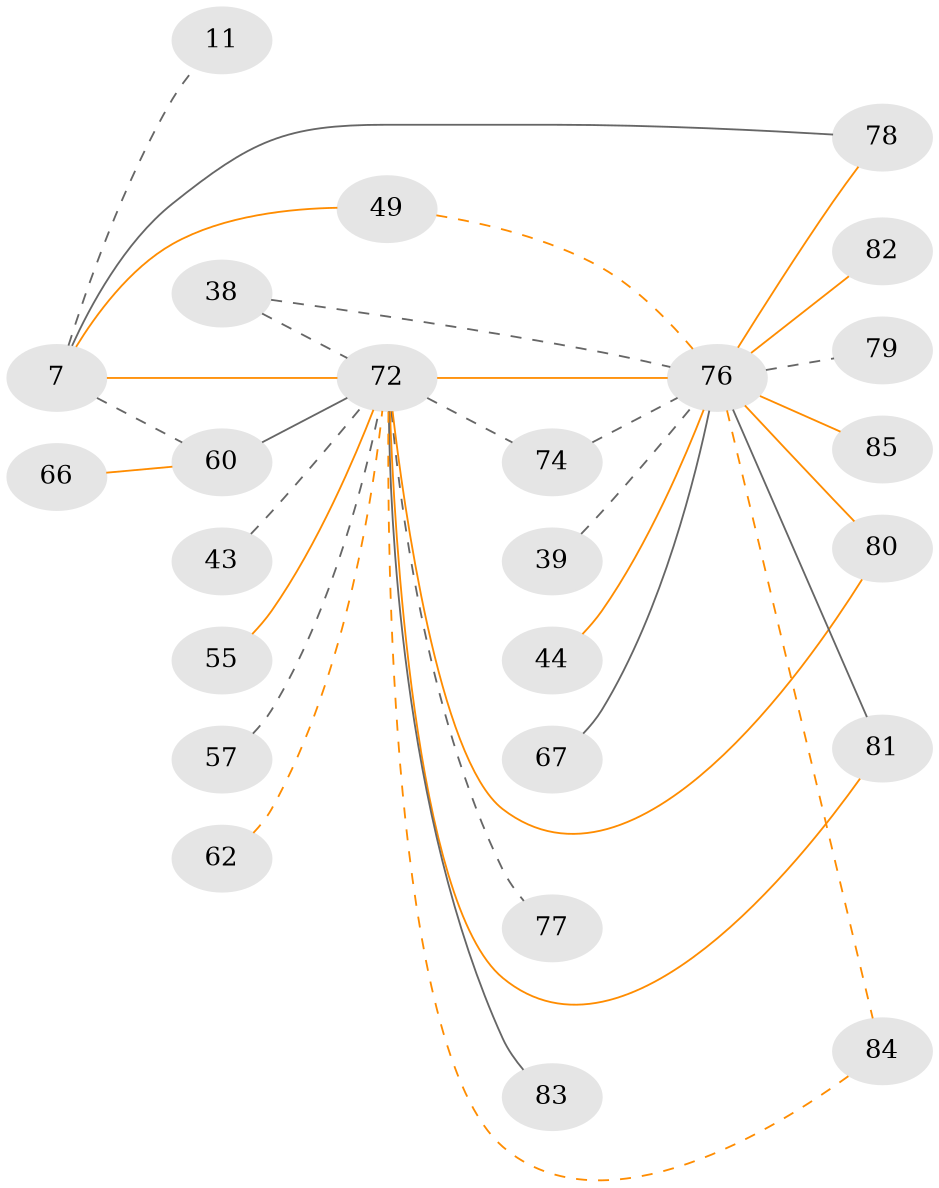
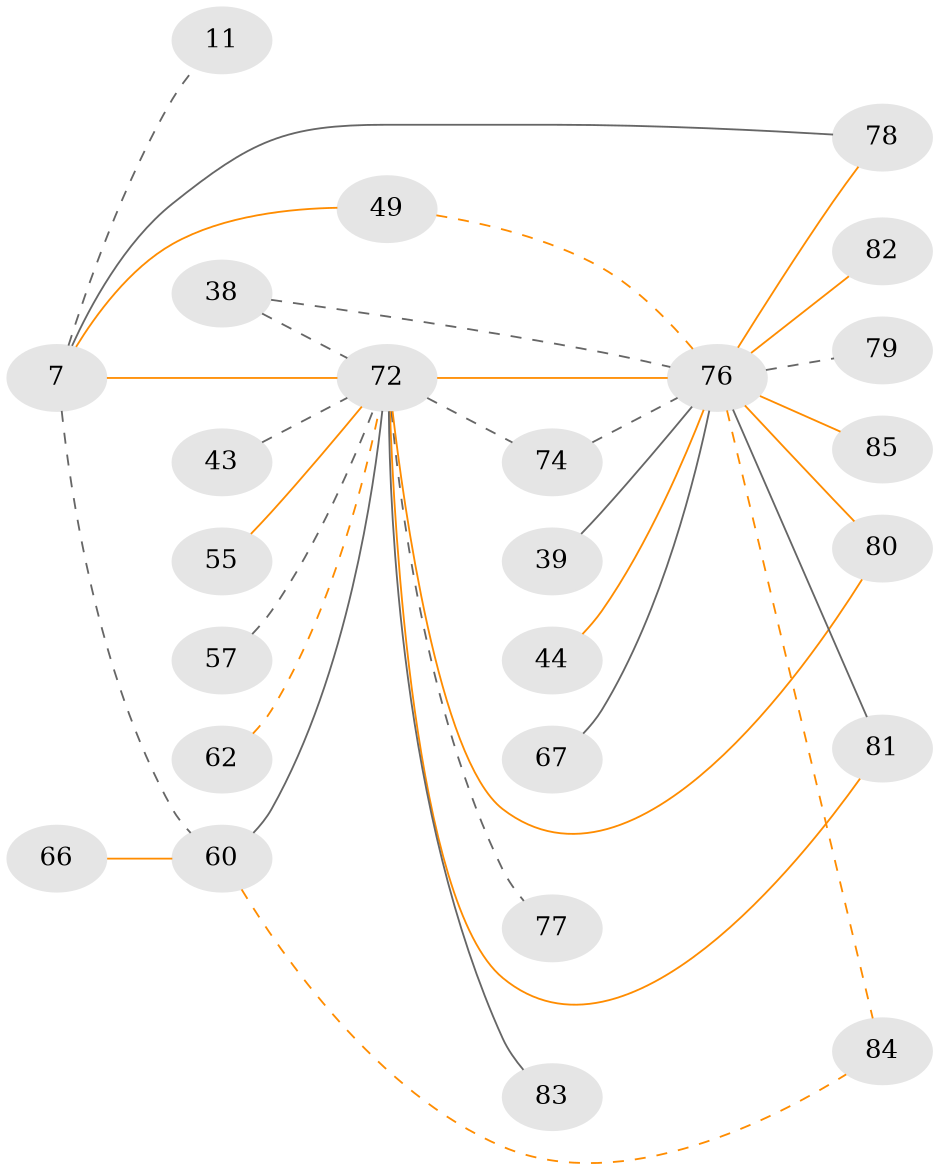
edge "76" -- "39": style dashed -> solid
edge "72" -- "84": now "60" -- "84"
